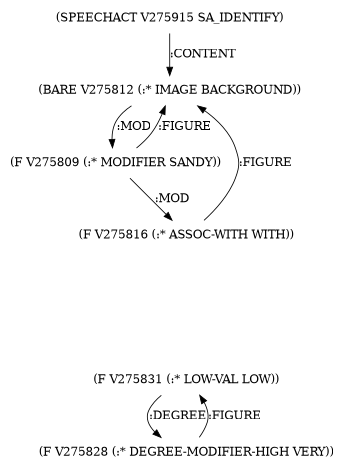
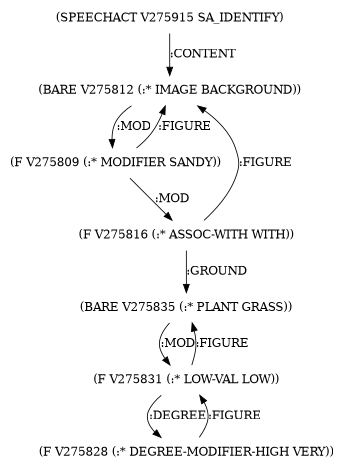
node "(BARE V275835 (:* PLANT GRASS))": added
